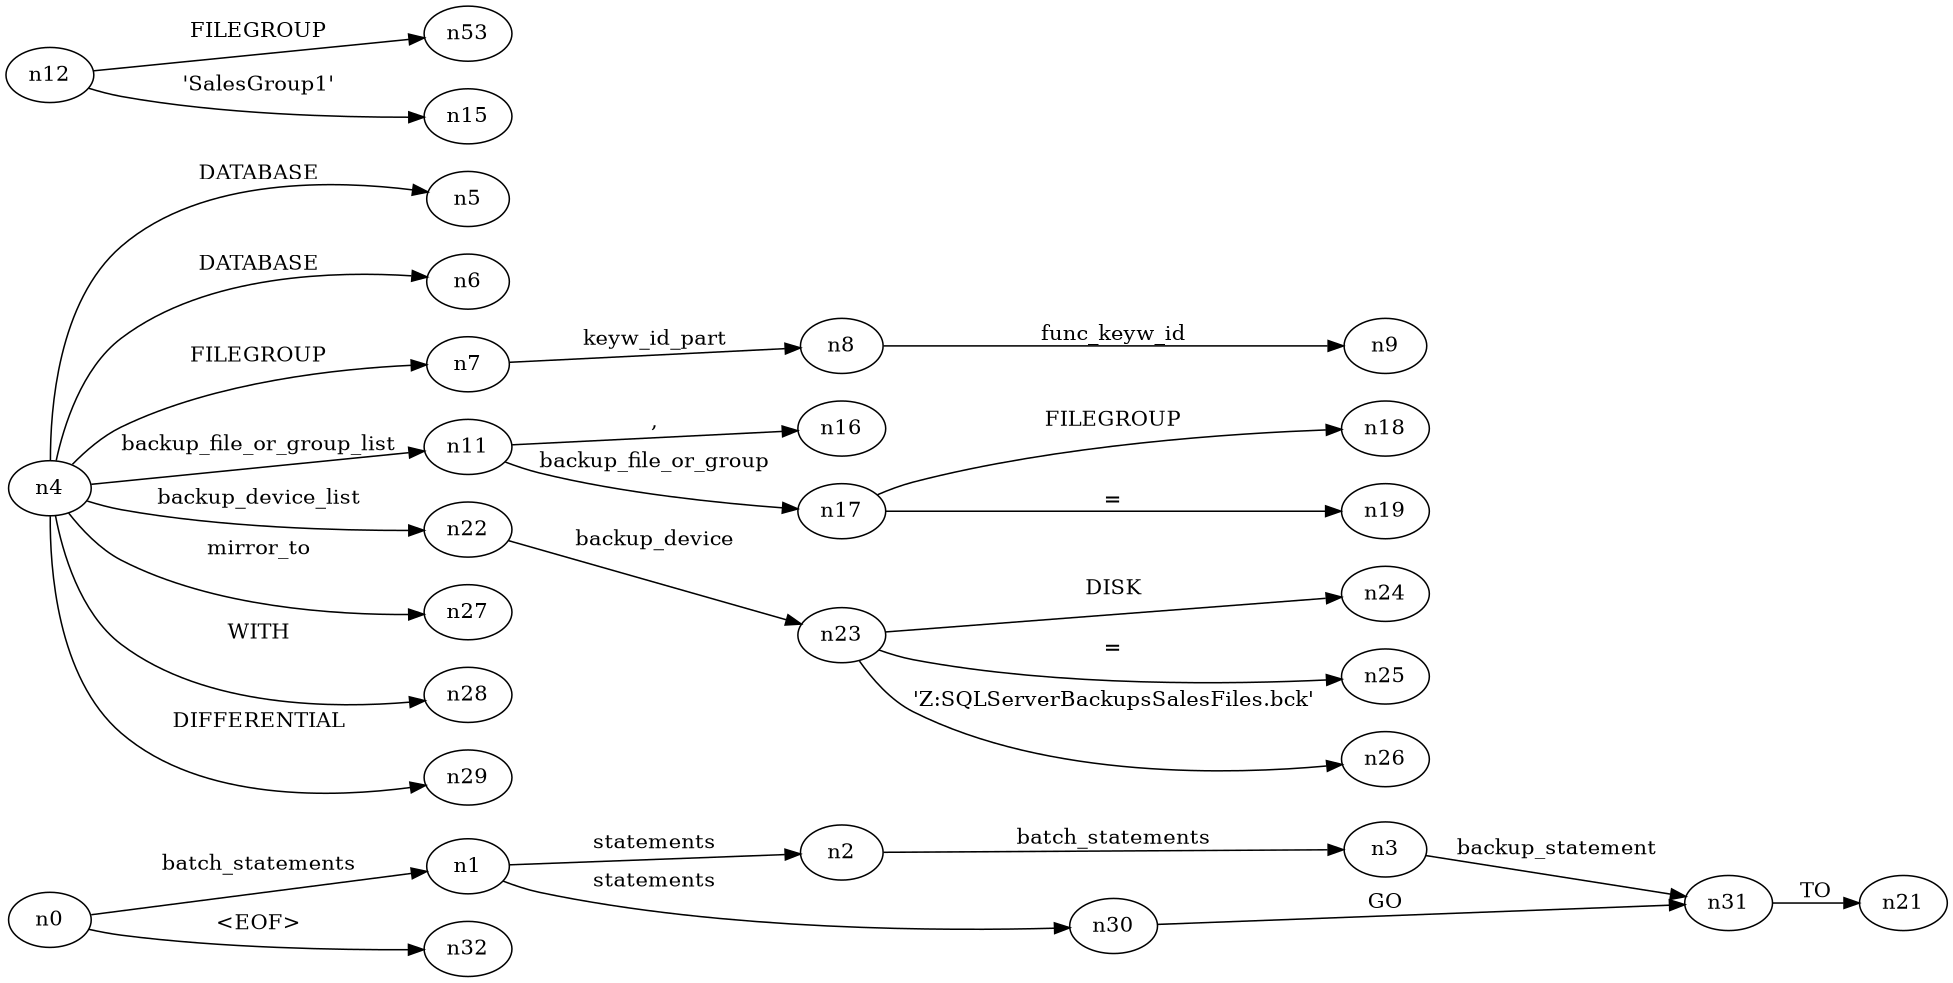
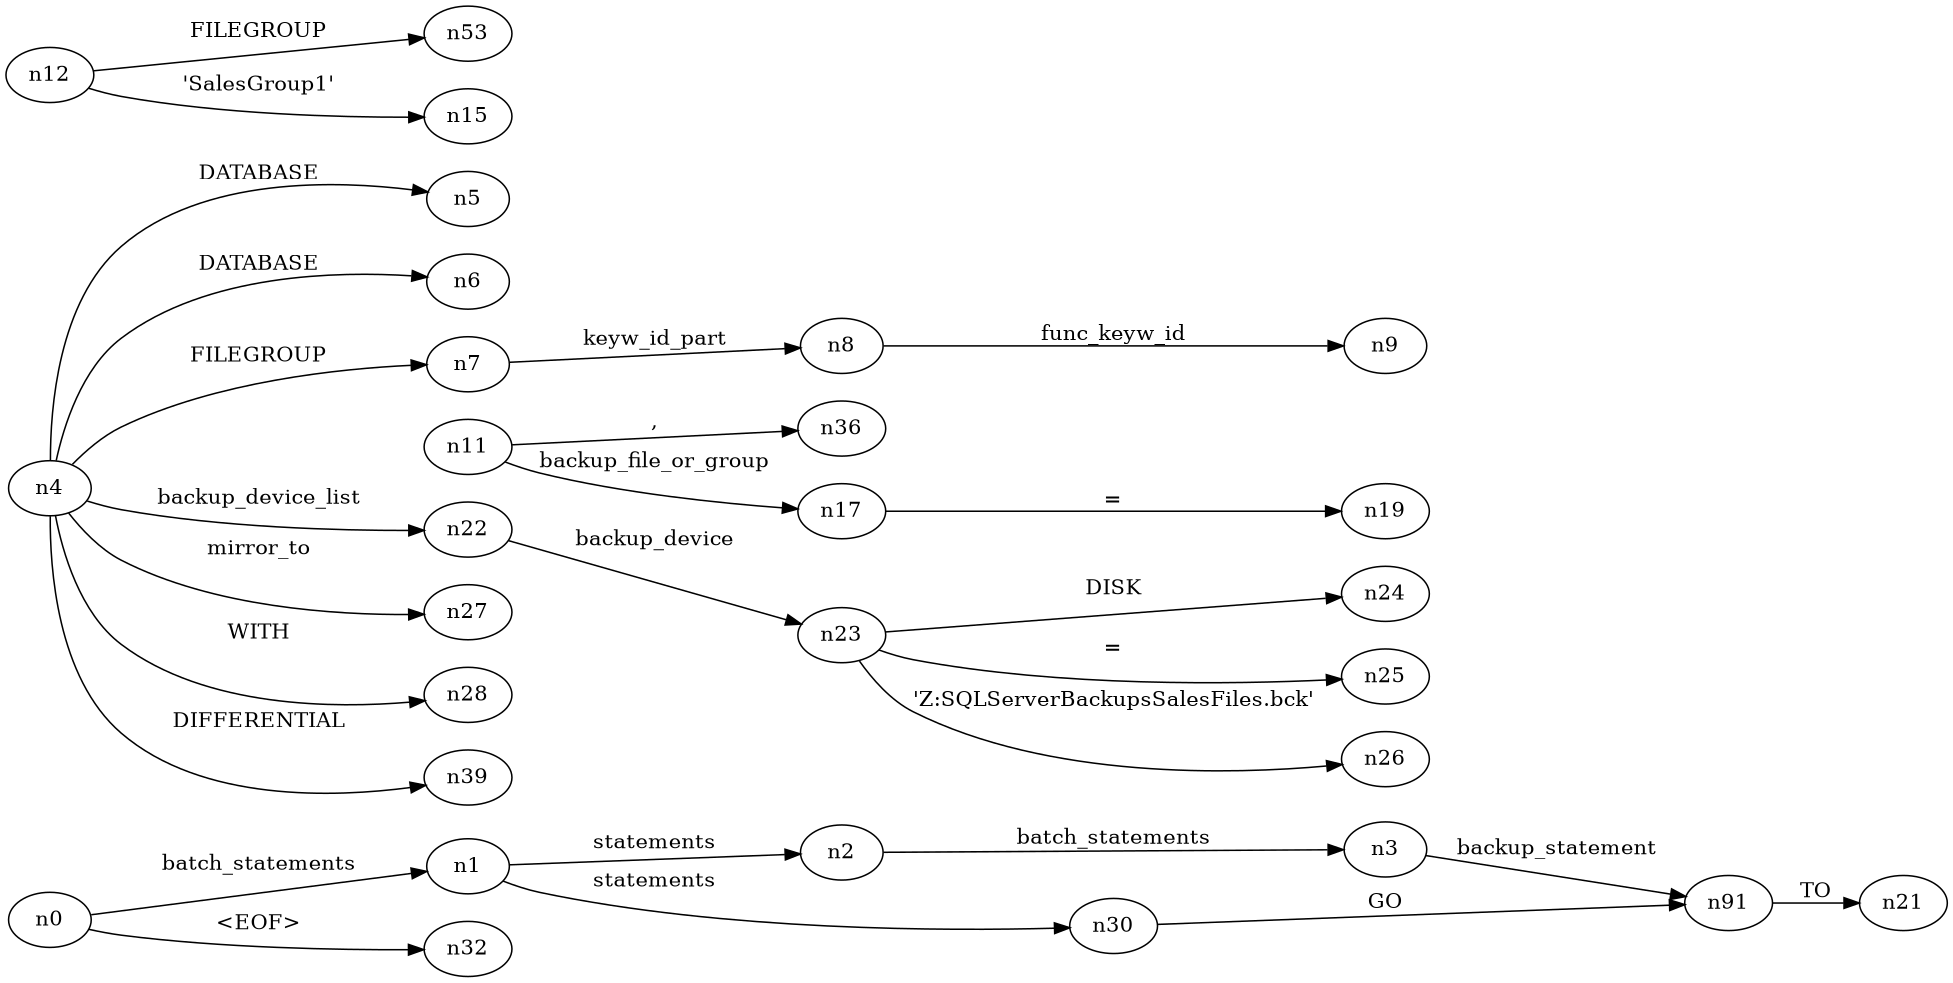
node "n16": label "n16" -> "n36"
node "n18": removed
edge "n4" -> "n11": removed, label "backup_file_or_group_list"
node "n29": label "n29" -> "n39"
node "n31": label "n31" -> "n91"
